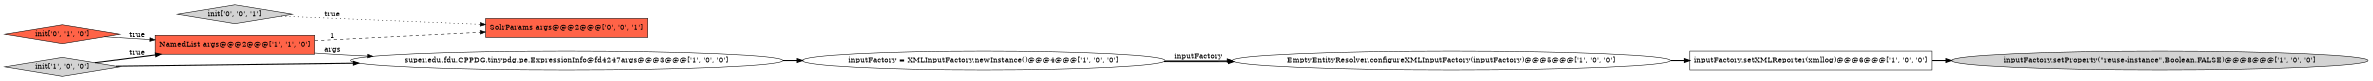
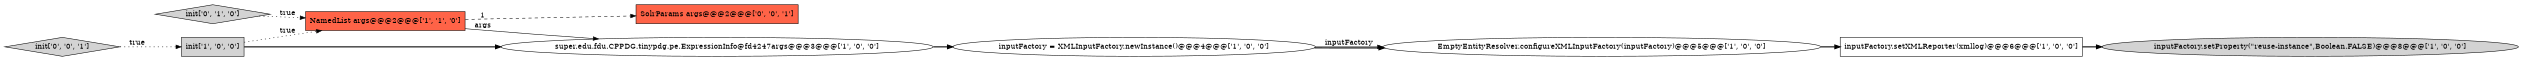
edge "init['0', '0', '1']" -> "SolrParams args@@@2@@@['0', '0', '1']": now "init['0', '0', '1']" -> "init['1', '0', '0']"
node "init['0', '1', '0']": fillcolor tomato -> lightgray
edge "init['0', '1', '0']" -> "NamedList args@@@2@@@['1', '1', '0']": style solid -> dotted
edge "init['1', '0', '0']" -> "NamedList args@@@2@@@['1', '1', '0']": style bold -> dotted
node "init['1', '0', '0']": shape diamond -> box
